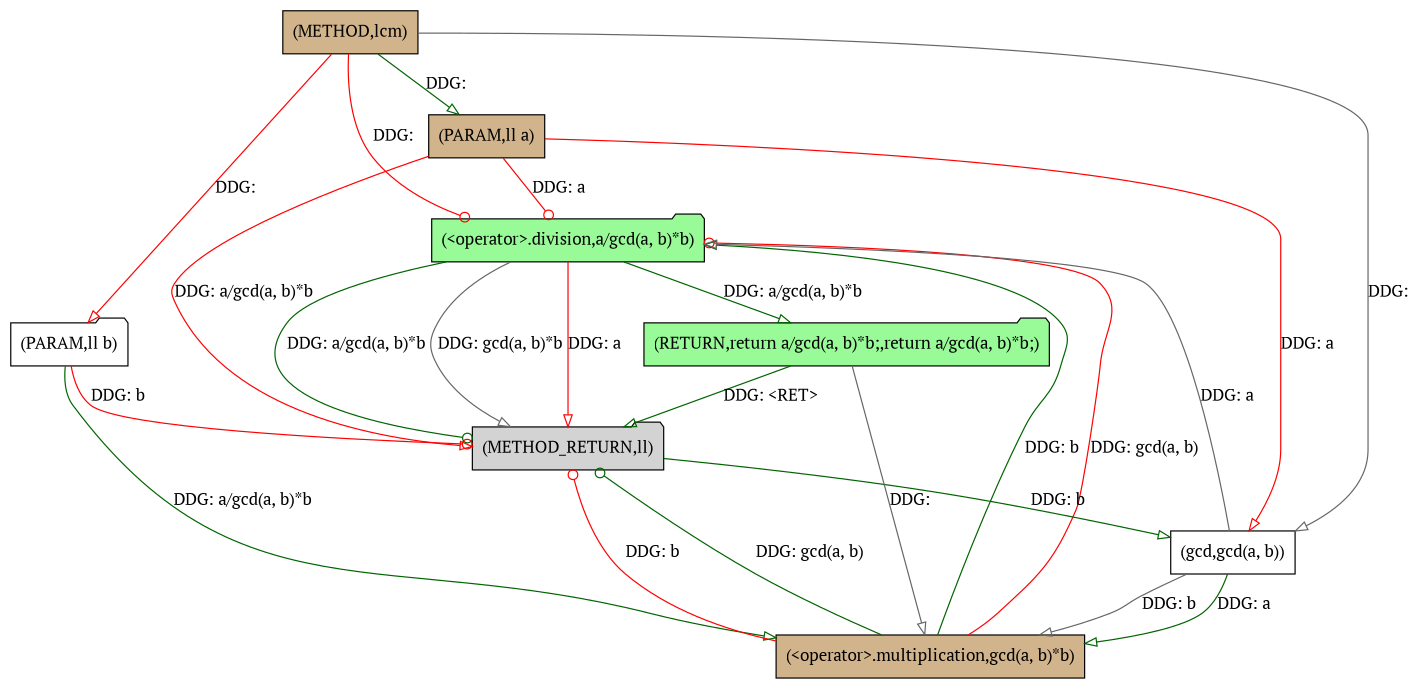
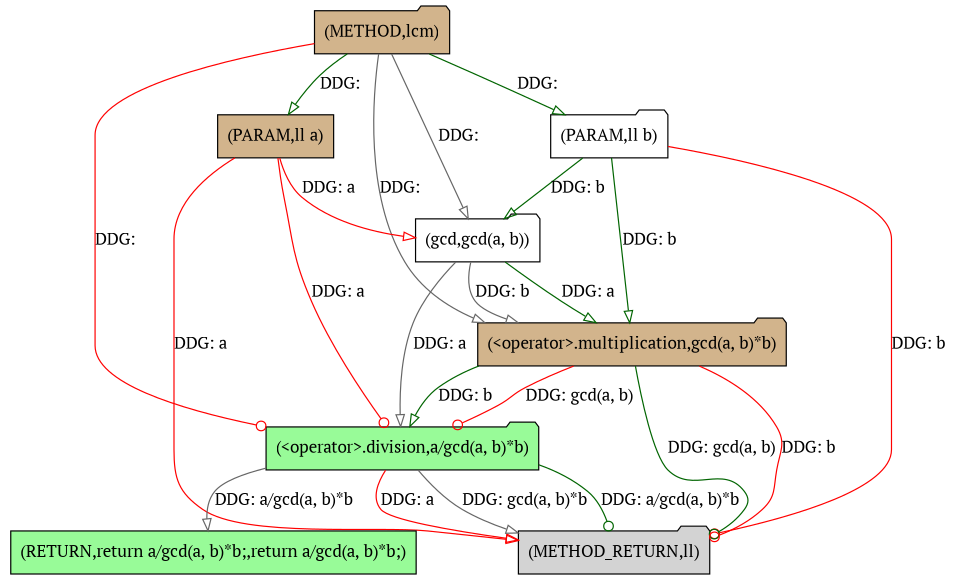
node "(METHOD,lcm)": shape box -> folder
edge "(METHOD,lcm)" -> "(PARAM,ll b)": color red -> darkgreen
edge "(<operator>.division,a/gcd(a, b)*b)" -> "(RETURN,return a/gcd(a, b)*b;,return a/gcd(a, b)*b;)": color darkgreen -> gray40
edge "(PARAM,ll a)" -> "(METHOD_RETURN,ll)": label "DDG: a/gcd(a, b)*b" -> "DDG: a"
node "(RETURN,return a/gcd(a, b)*b;,return a/gcd(a, b)*b;)": shape folder -> box
edge "(RETURN,return a/gcd(a, b)*b;,return a/gcd(a, b)*b;)" -> "(METHOD_RETURN,ll)": removed, label "DDG: <RET>"
edge "(METHOD_RETURN,ll)" -> "(gcd,gcd(a, b))": now "(PARAM,ll b)" -> "(gcd,gcd(a, b))"
edge "(RETURN,return a/gcd(a, b)*b;,return a/gcd(a, b)*b;)" -> "(<operator>.multiplication,gcd(a, b)*b)": now "(METHOD,lcm)" -> "(<operator>.multiplication,gcd(a, b)*b)"
edge "(PARAM,ll b)" -> "(<operator>.multiplication,gcd(a, b)*b)": label "DDG: a/gcd(a, b)*b" -> "DDG: b"
node "(gcd,gcd(a, b))": shape box -> folder
node "(<operator>.multiplication,gcd(a, b)*b)": shape box -> folder
